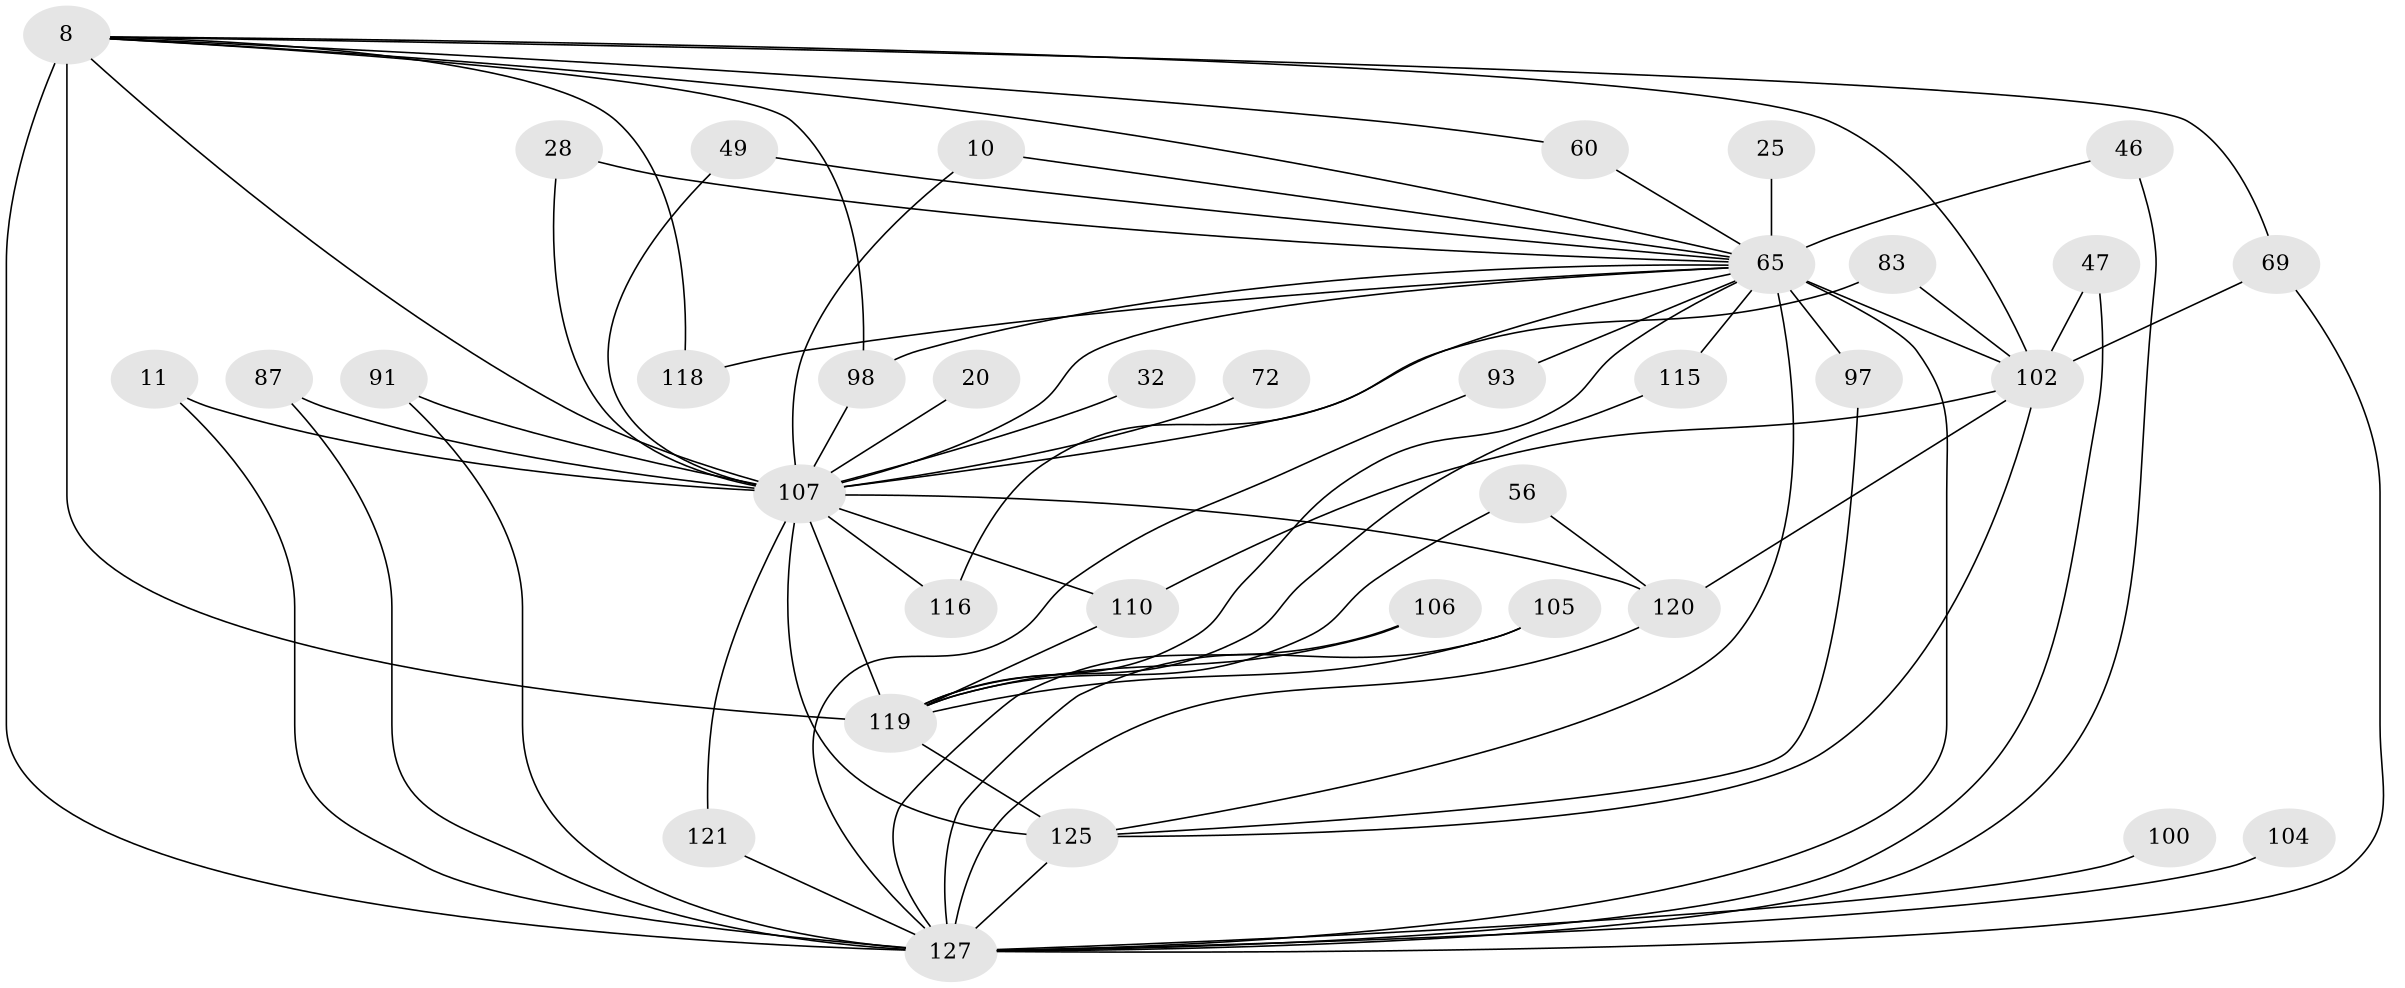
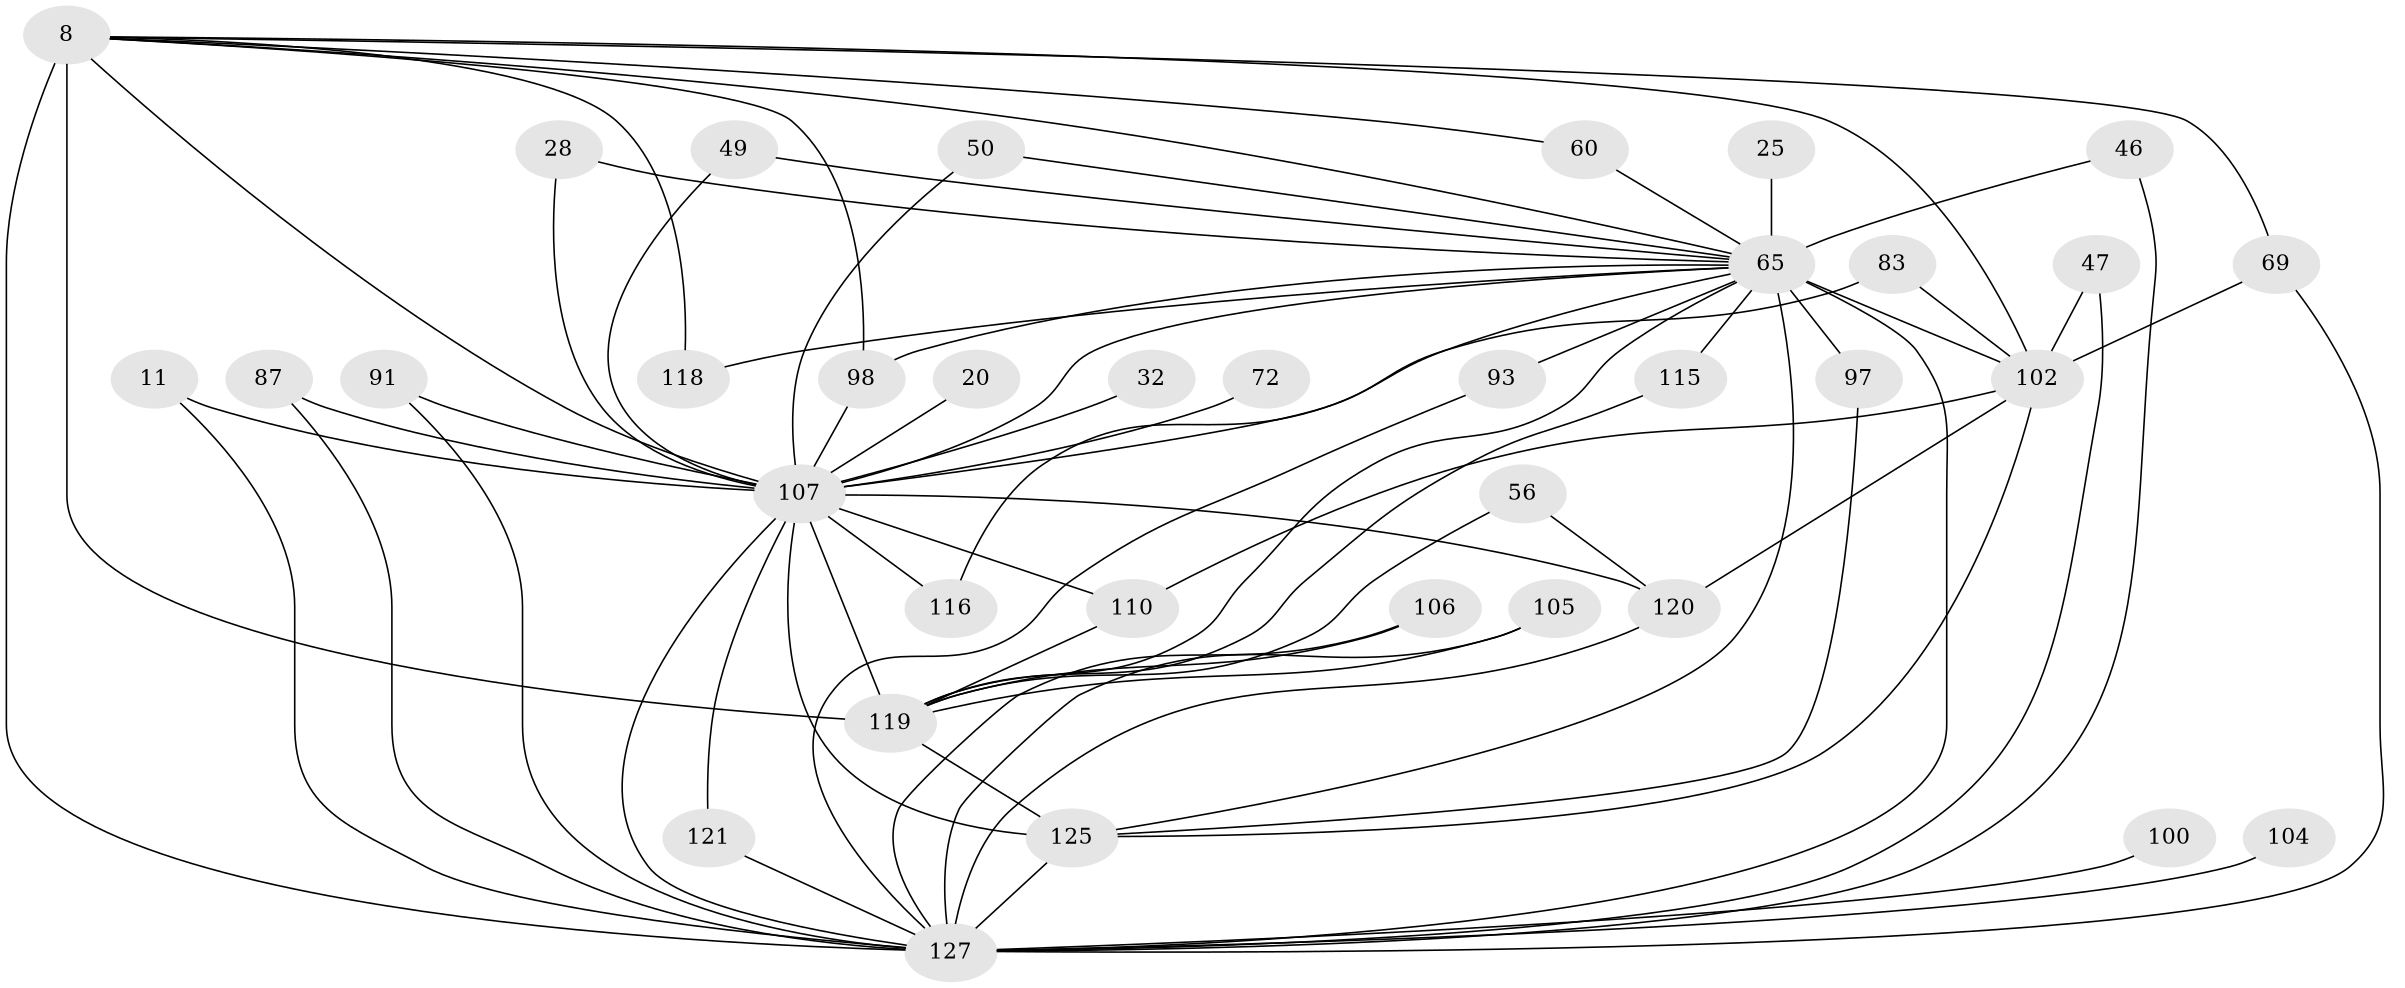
node "10": label "10" -> "50"
edge "107" -- "127": added
